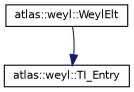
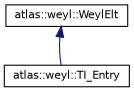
edge "atlas::weyl::WeylElt" -> "atlas::weyl::TI_Entry": reversed
